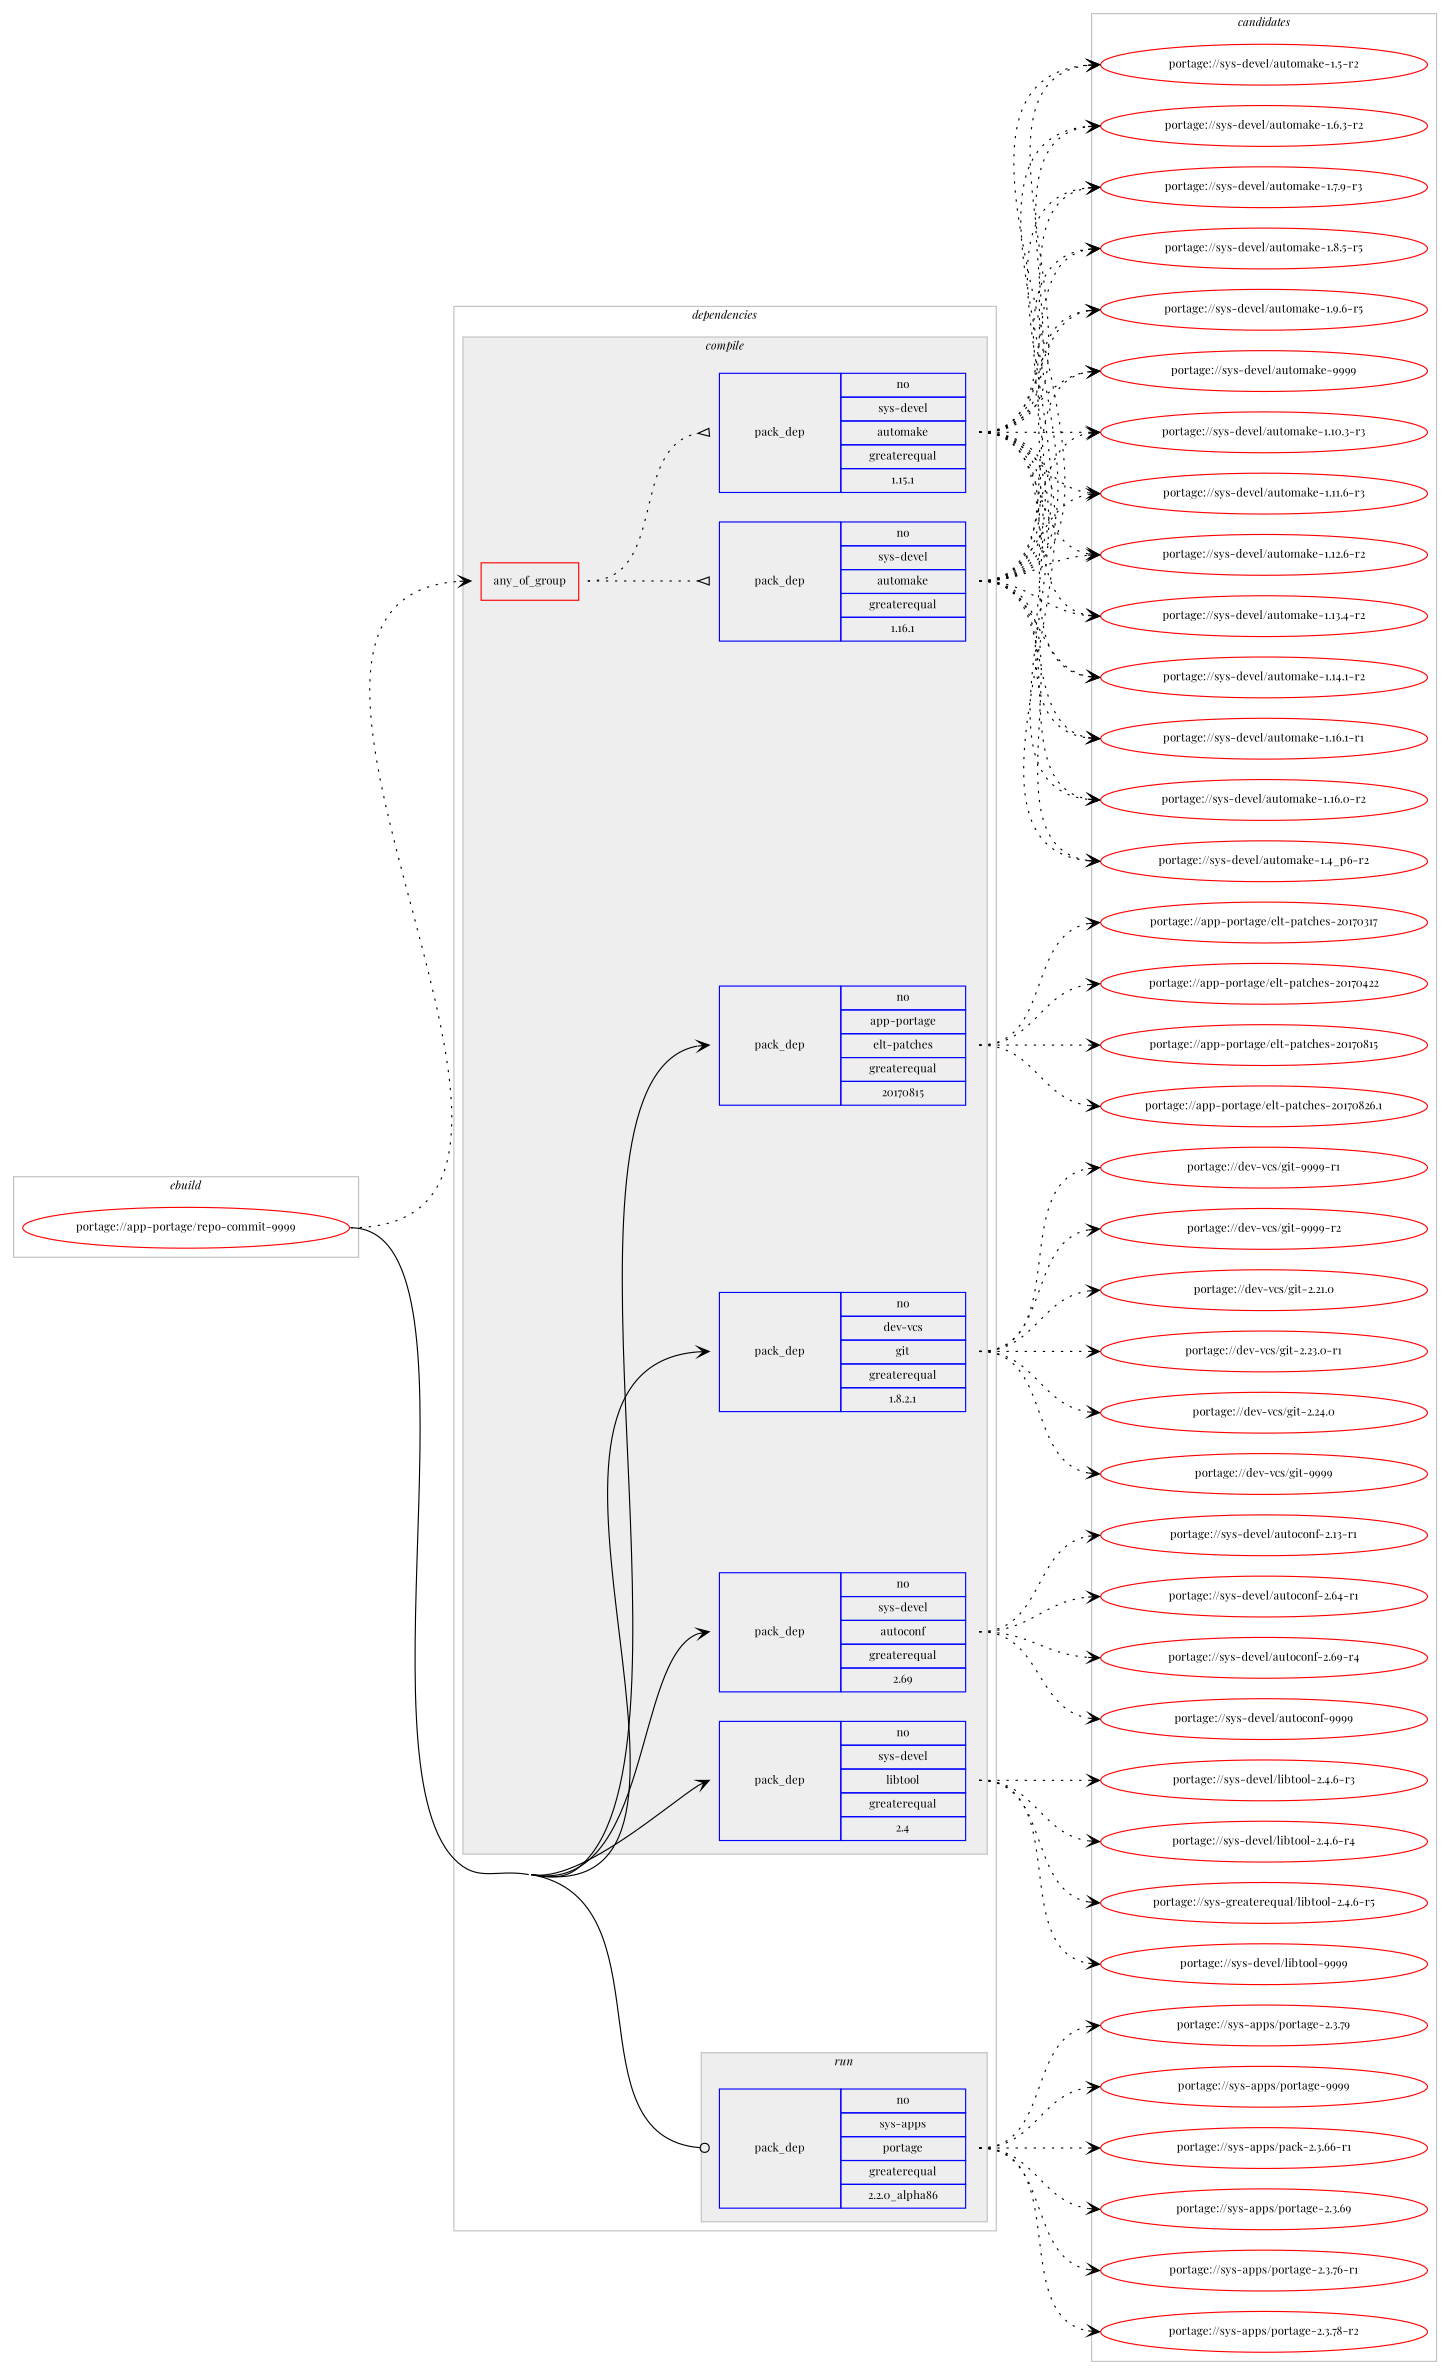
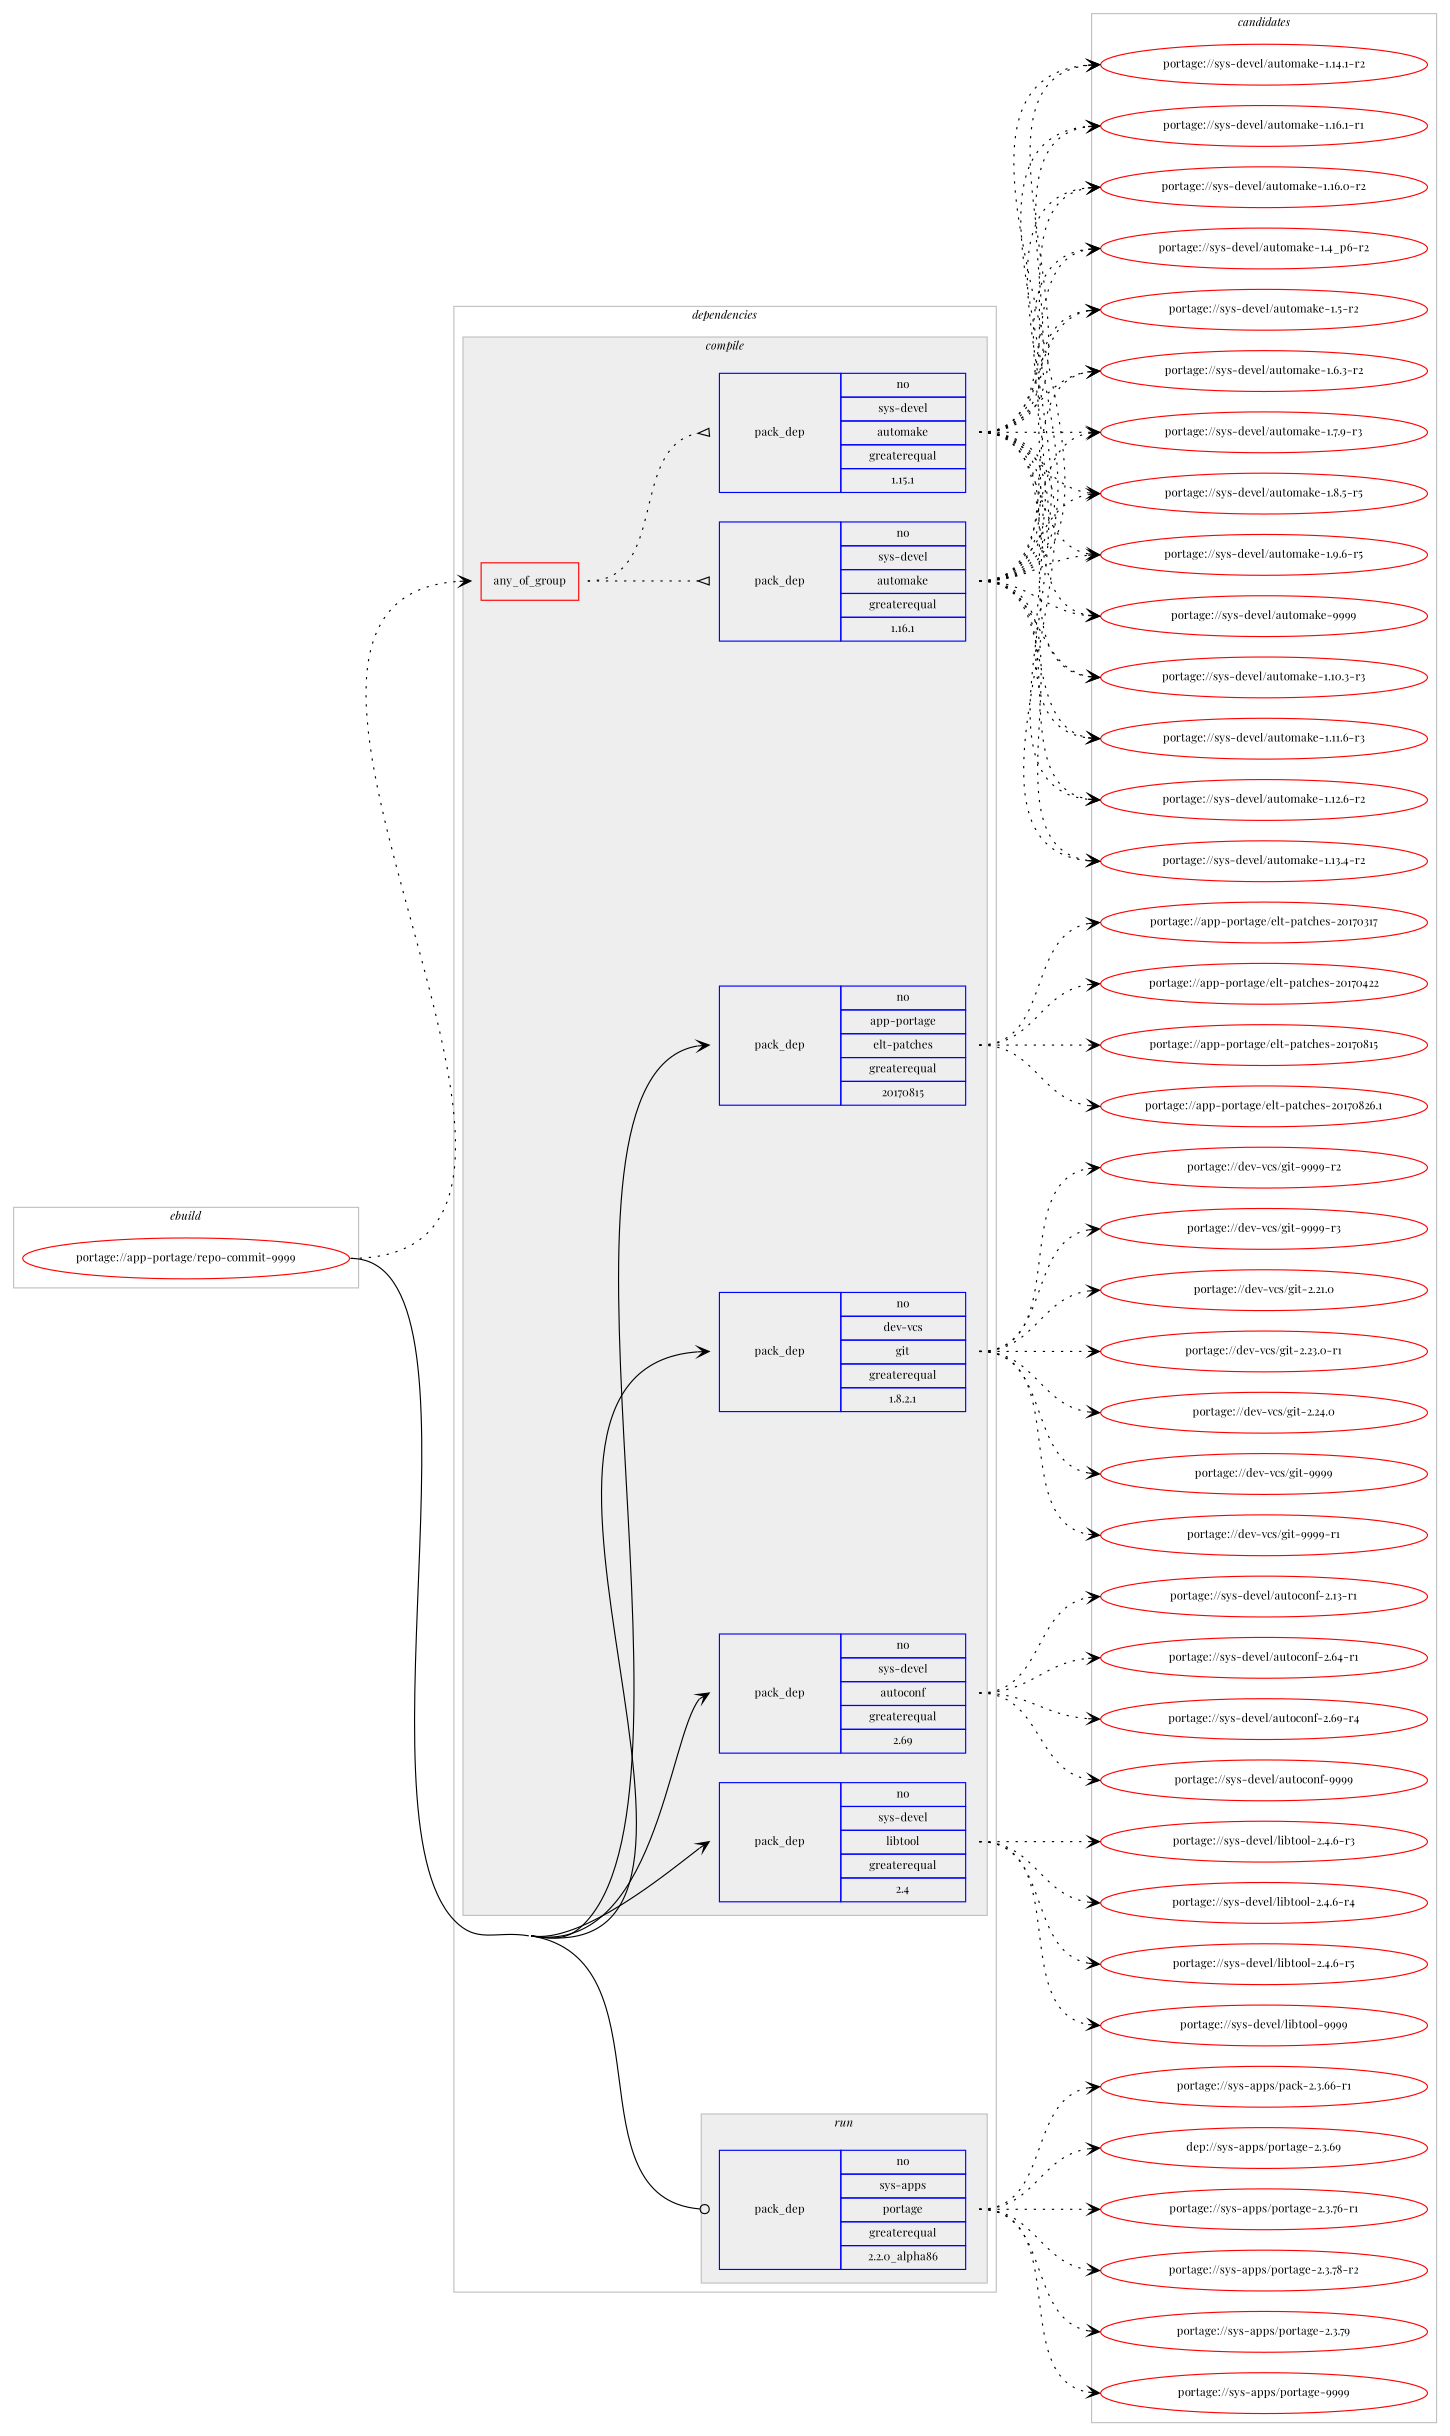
node "portage://dev-vcs/git-9999-r3": added
node "portage://sys-greaterequal/libtool-2.4.6-r5": label "portage://sys-greaterequal/libtool-2.4.6-r5" -> "portage://sys-devel/libtool-2.4.6-r5"
node "portage://sys-apps/portage-2.3.69": label "portage://sys-apps/portage-2.3.69" -> "dep://sys-apps/portage-2.3.69"
